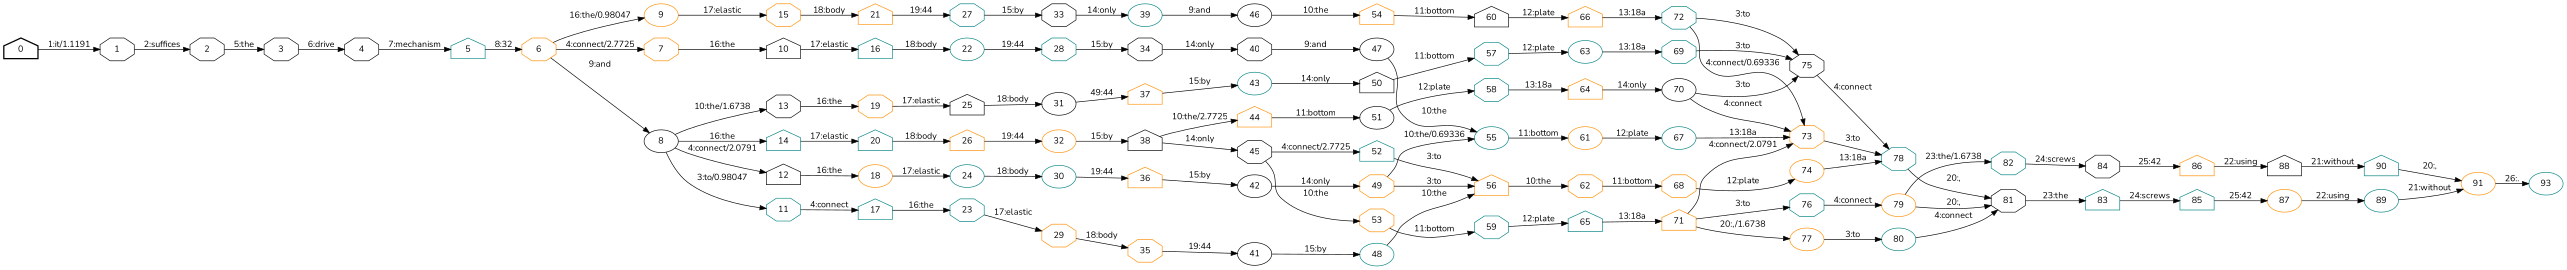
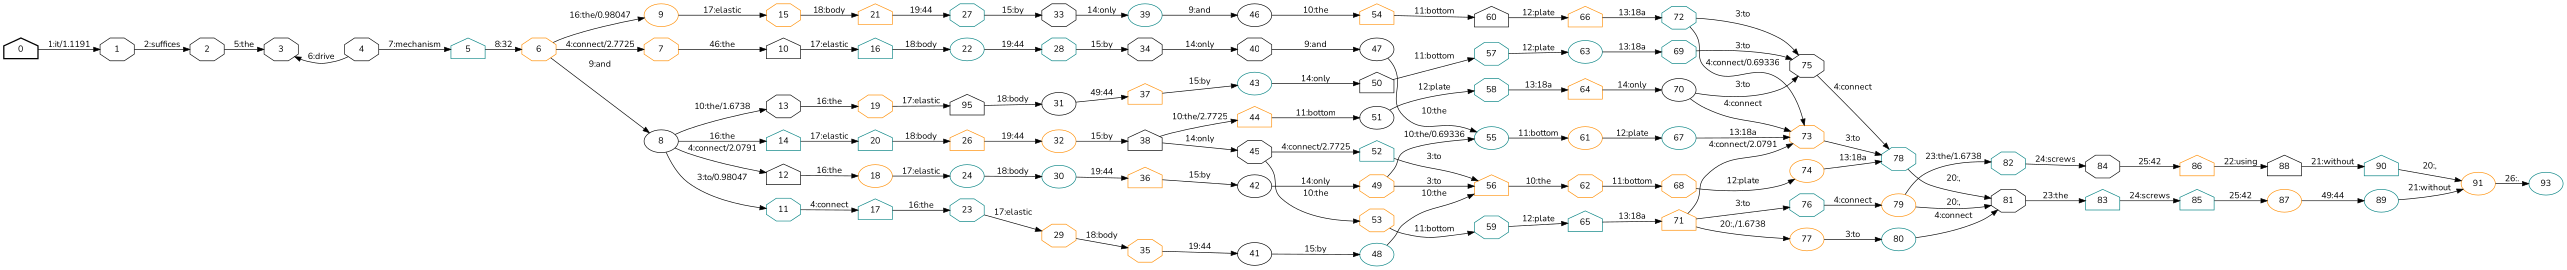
edge "7" -> "10": label "16:the" -> "46:the"
edge "3" -> "4": reversed
node "25": label "25" -> "95"
edge "87" -> "89": label "22:using" -> "49:44"
